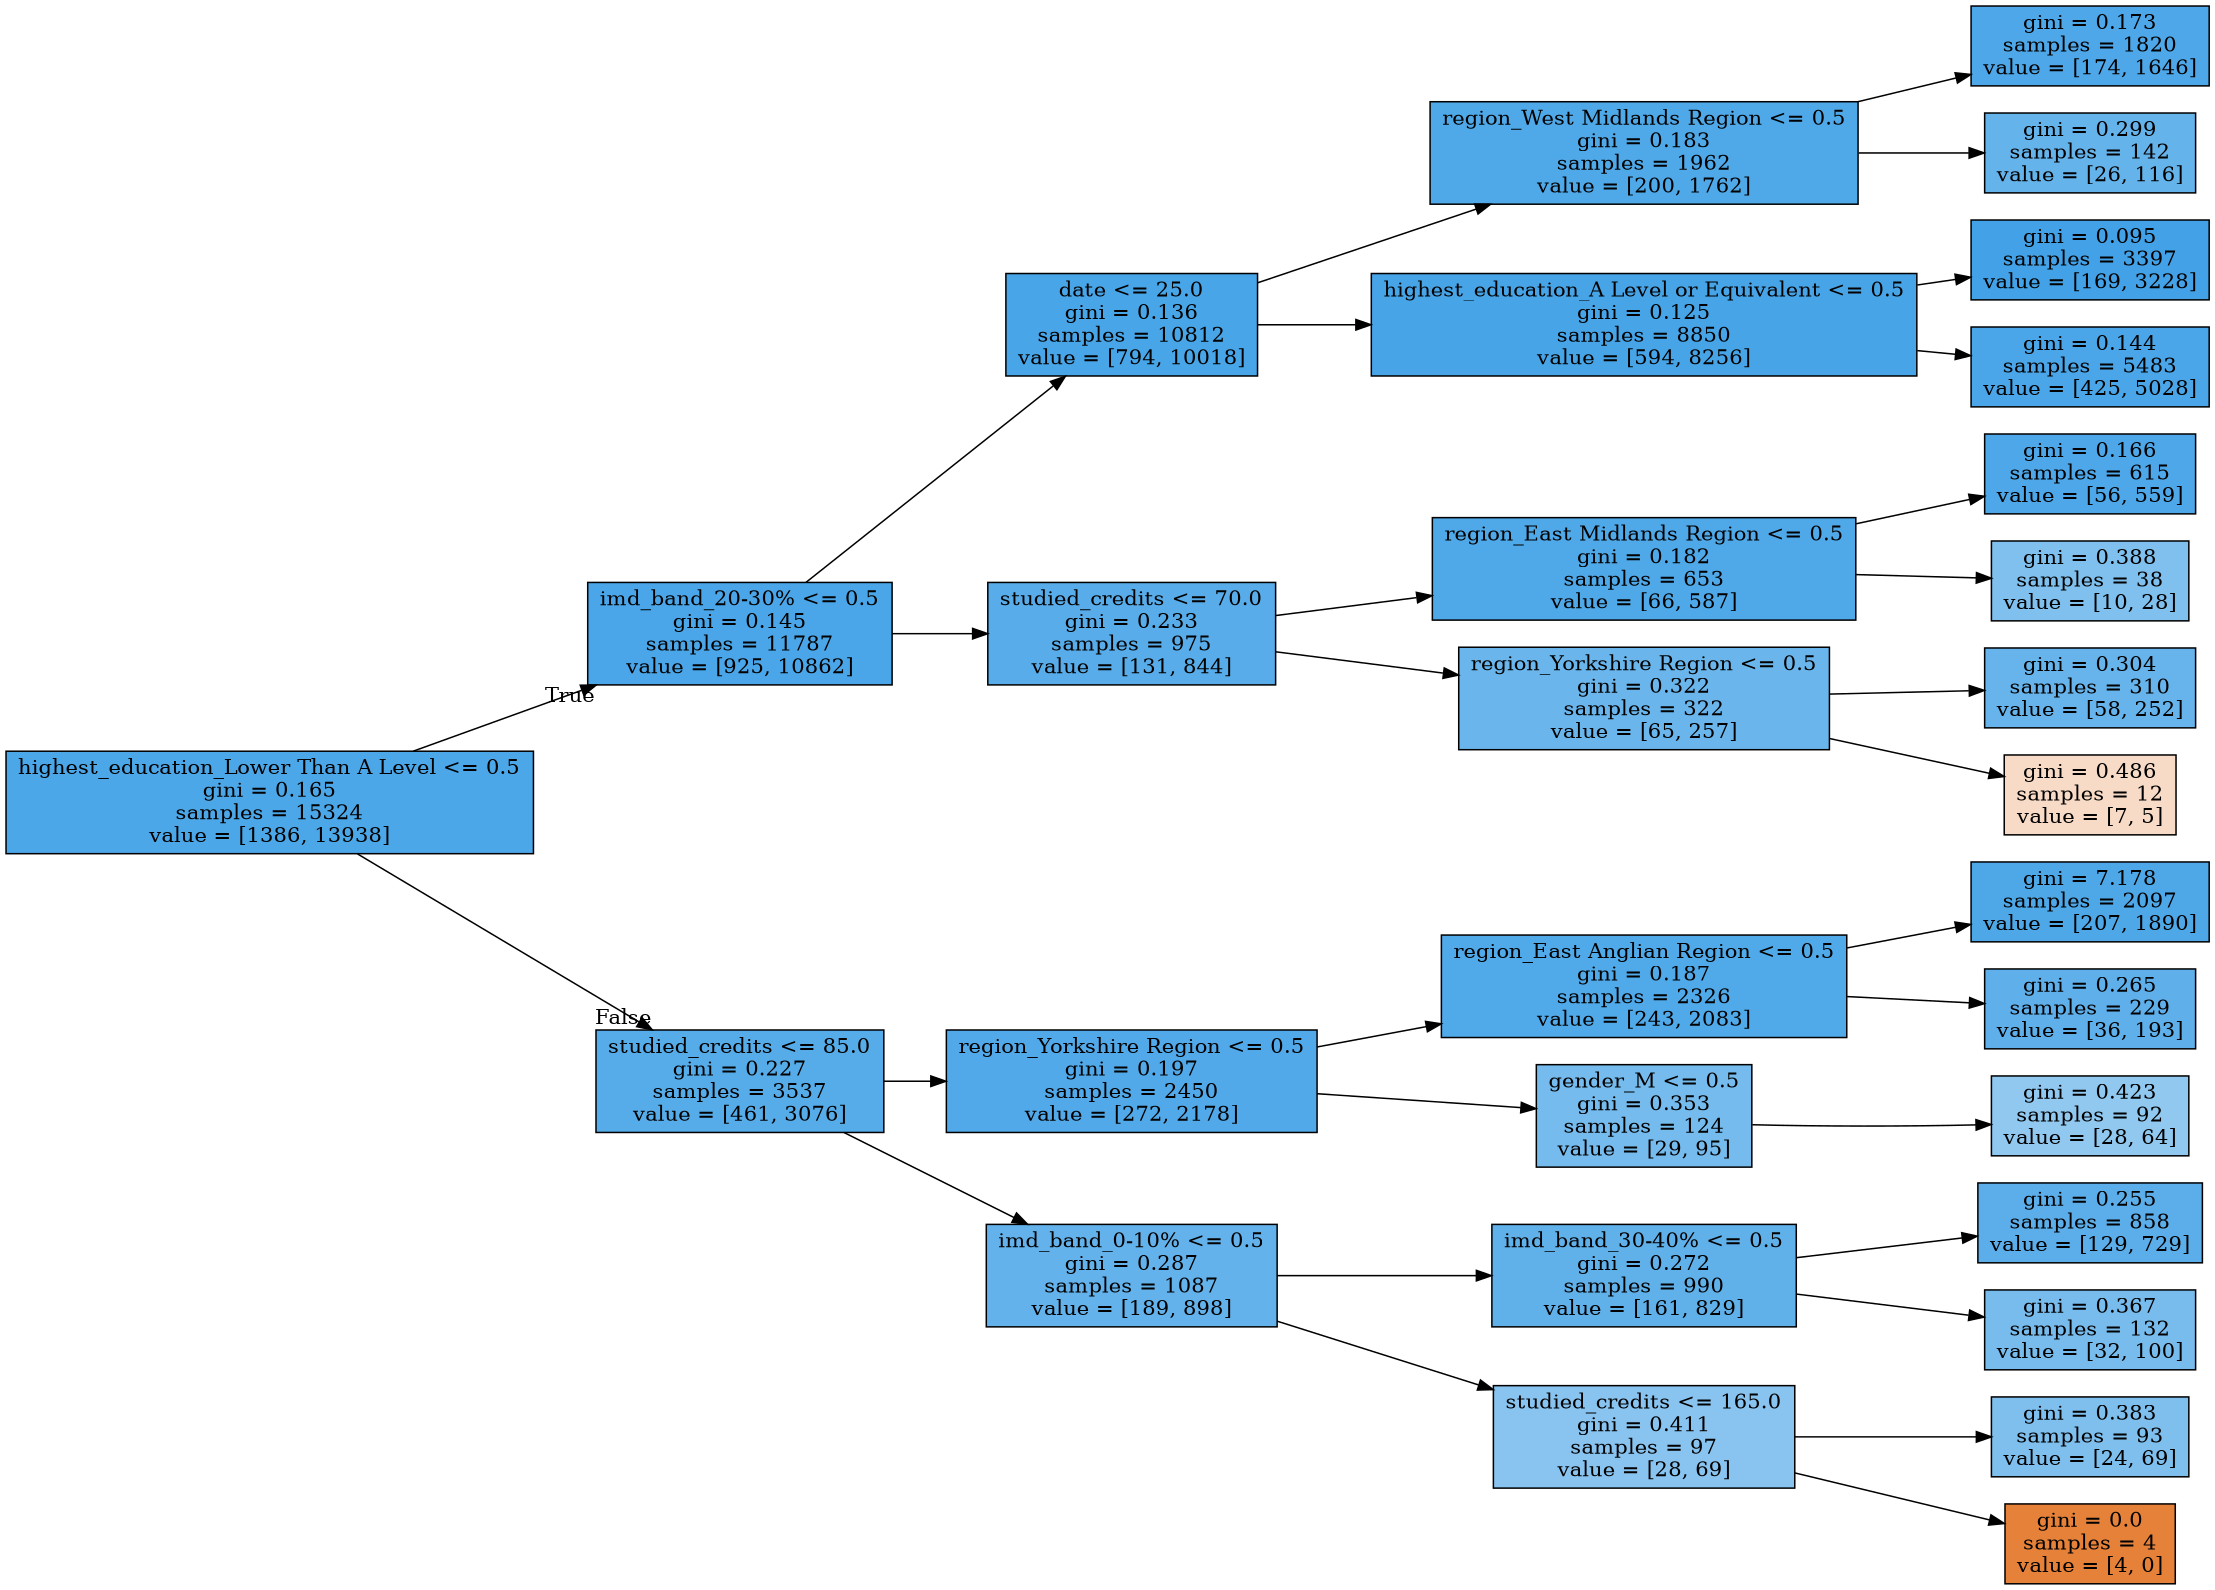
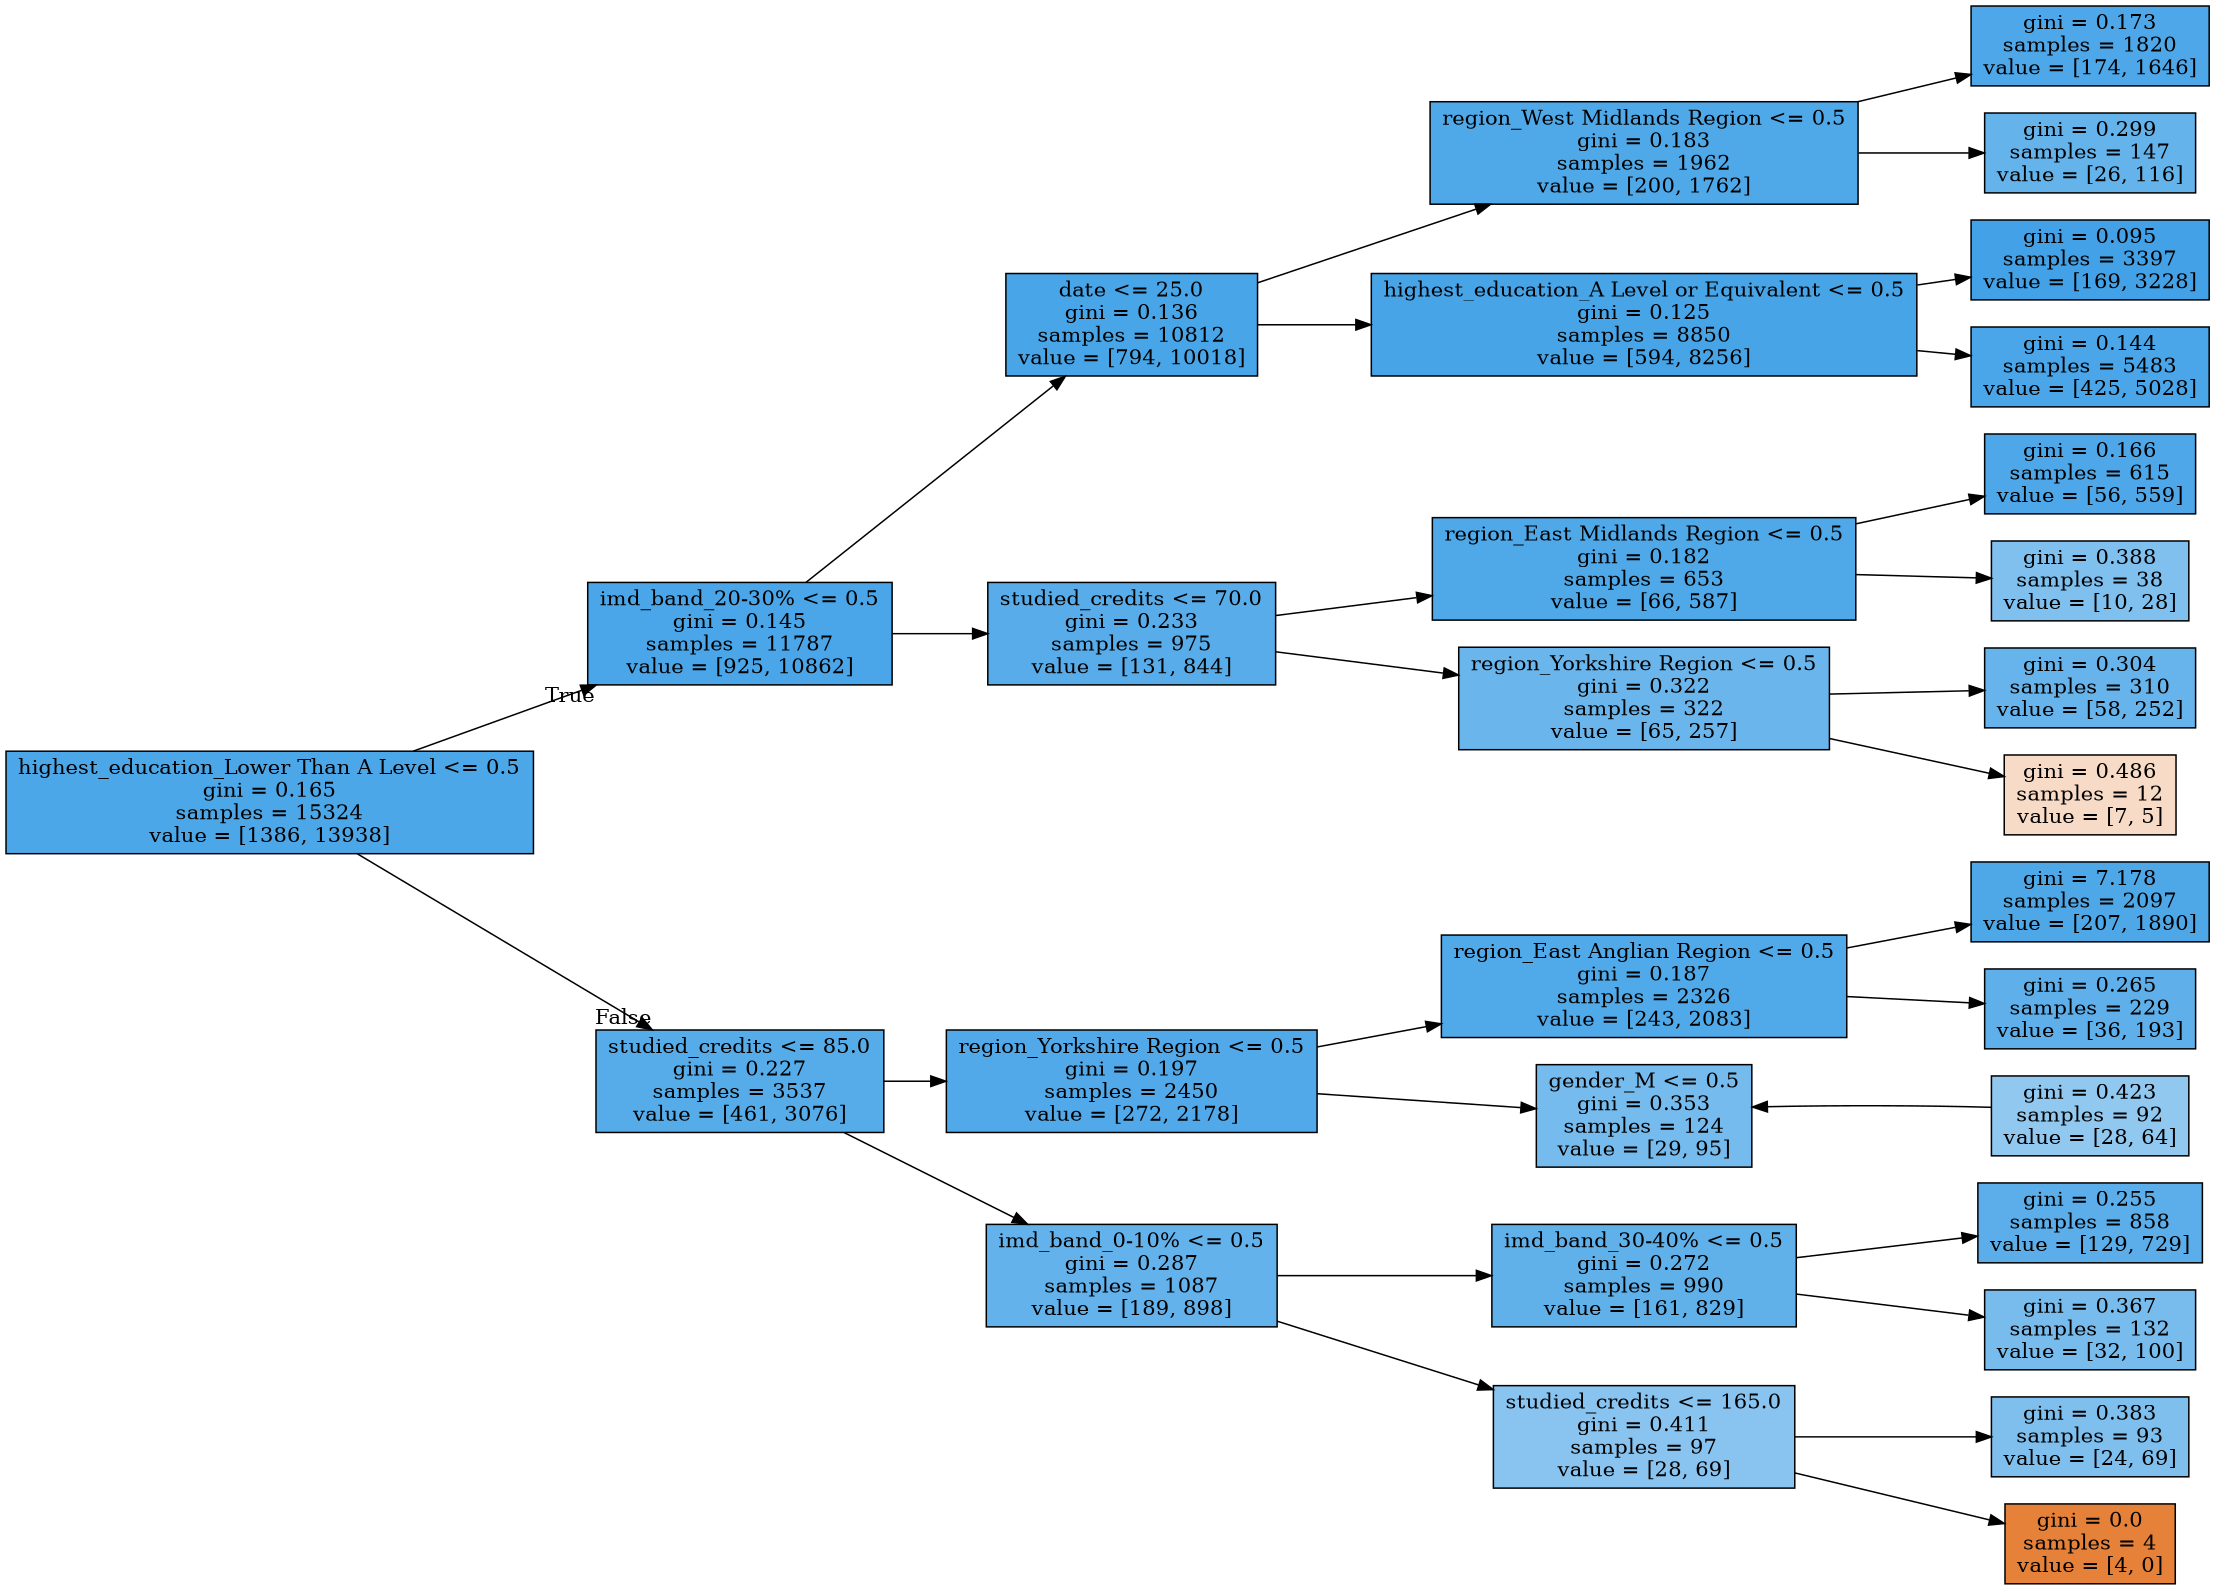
node "gini = 0.299 samples = 142 value = [26, 116]": label "gini = 0.299 samples = 142 value = [26, 116]" -> "gini = 0.299 samples = 147 value = [26, 116]"
edge "gender_M <= 0.5 gini = 0.353 samples = 124 value = [29, 95]" -> "gini = 0.423 samples = 92 value = [28, 64]": reversed
